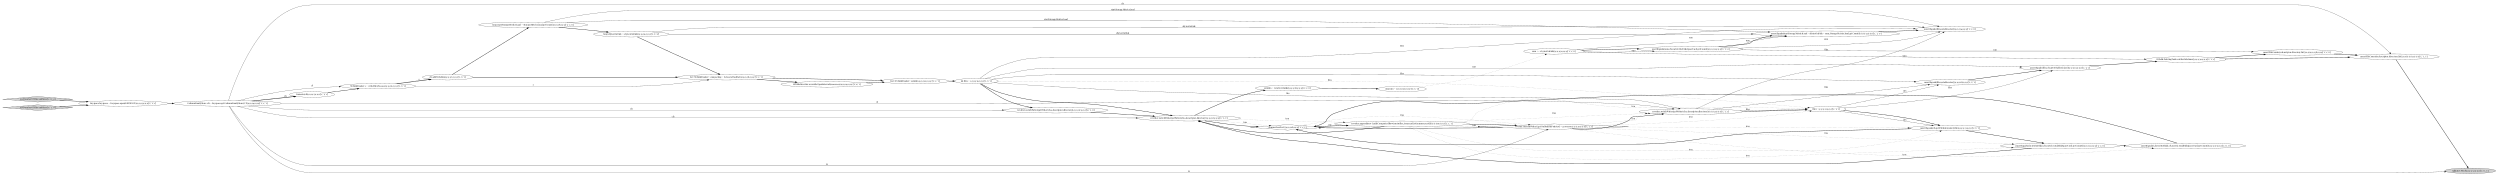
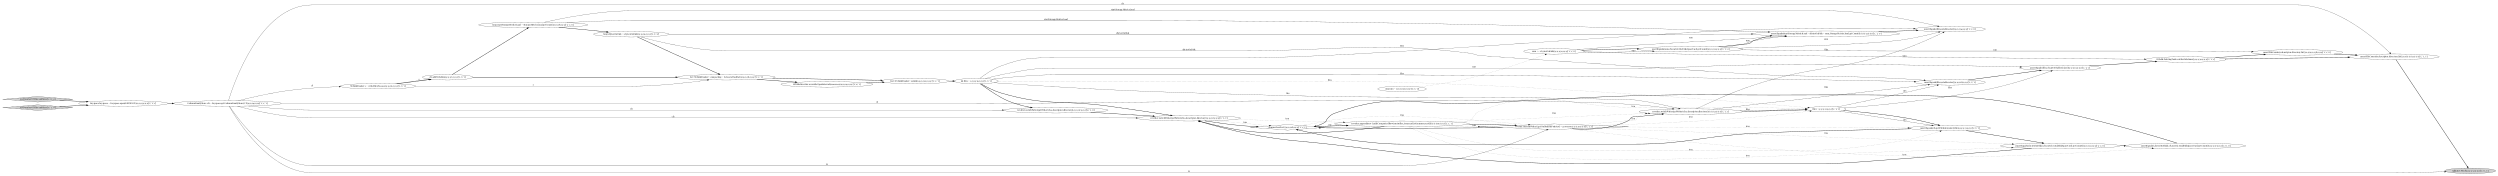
edge "long sBytesOnDisk = s.bytesOnDisk()@@@9@@@['1', '1', '0']" -> "assertEquals(files,sstables.size())@@@34@@@['1', '1', '0']": now "long sBytesOnDisk = s.bytesOnDisk()@@@9@@@['1', '1', '0']" -> "assertEquals(files,sstables.size())@@@28@@@['1', '1', '1']"
node "sstables = rewriter.finish()@@@28@@@['0', '1', '0']": removed
node "truncate(cfs)@@@5@@@['1', '1', '1']": removed
